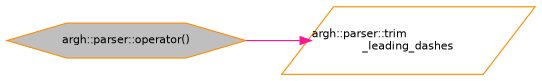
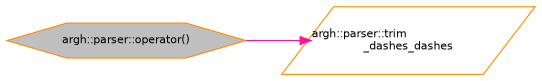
node "argh::parser::trim _leading_dashes": label "argh::parser::trim _leading_dashes" -> "argh::parser::trim _dashes_dashes"
